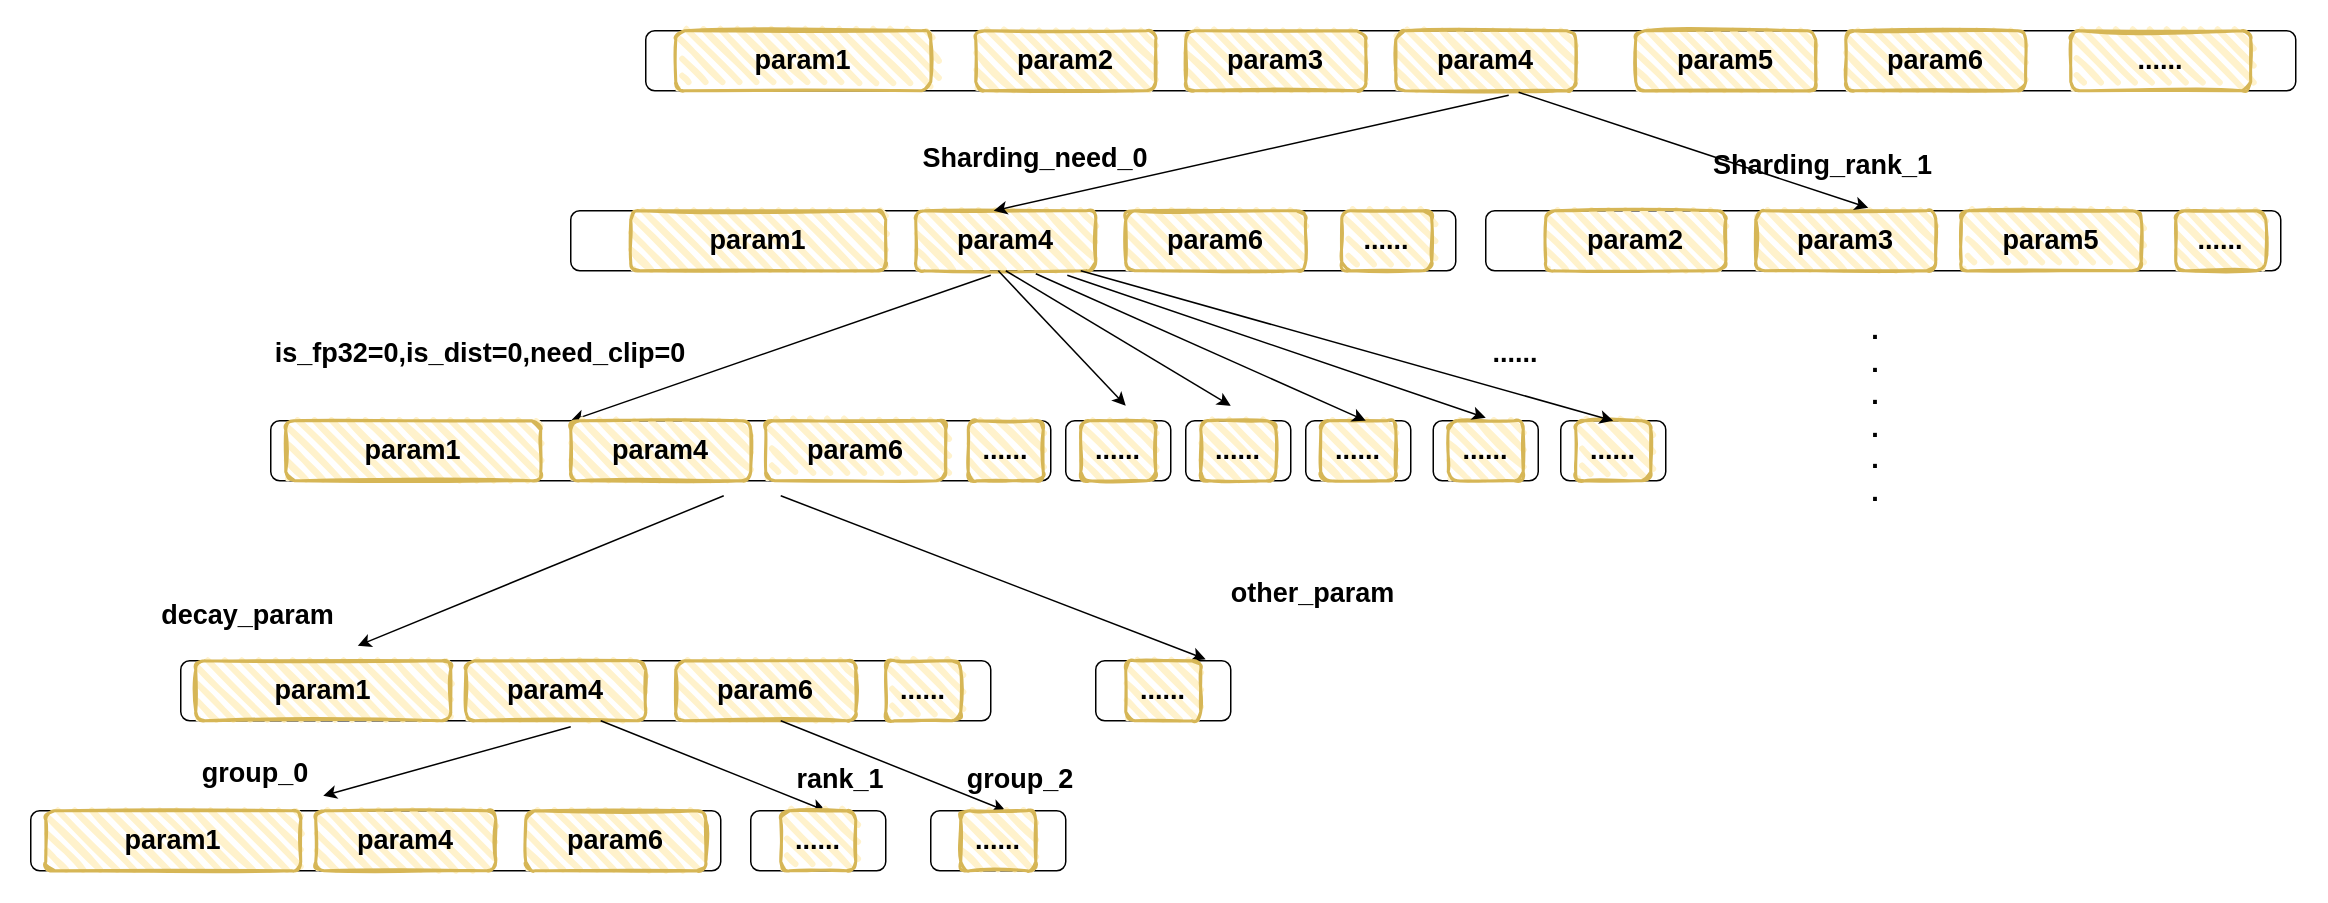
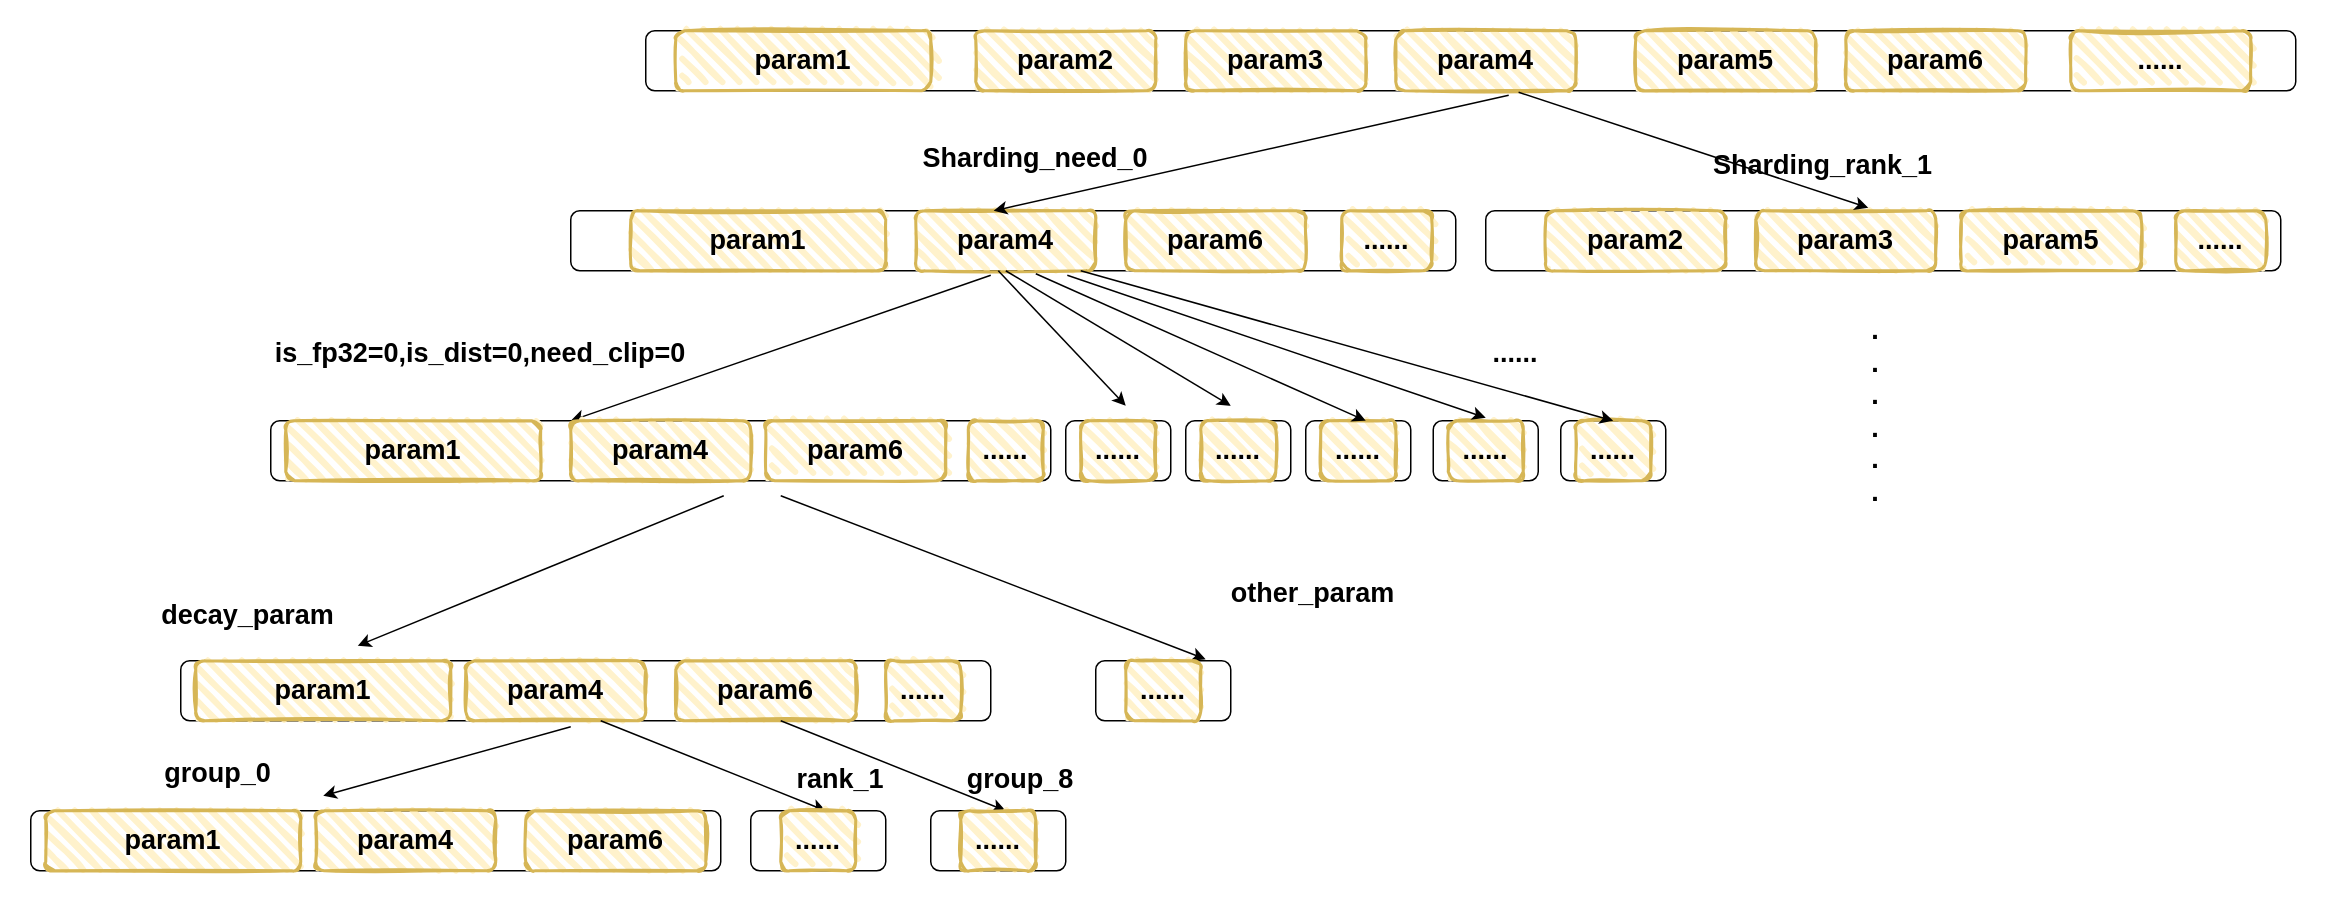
node "group_0": moved (256, 773) -> (218, 773)
node "group_2": label "group_2" -> "group_8"
